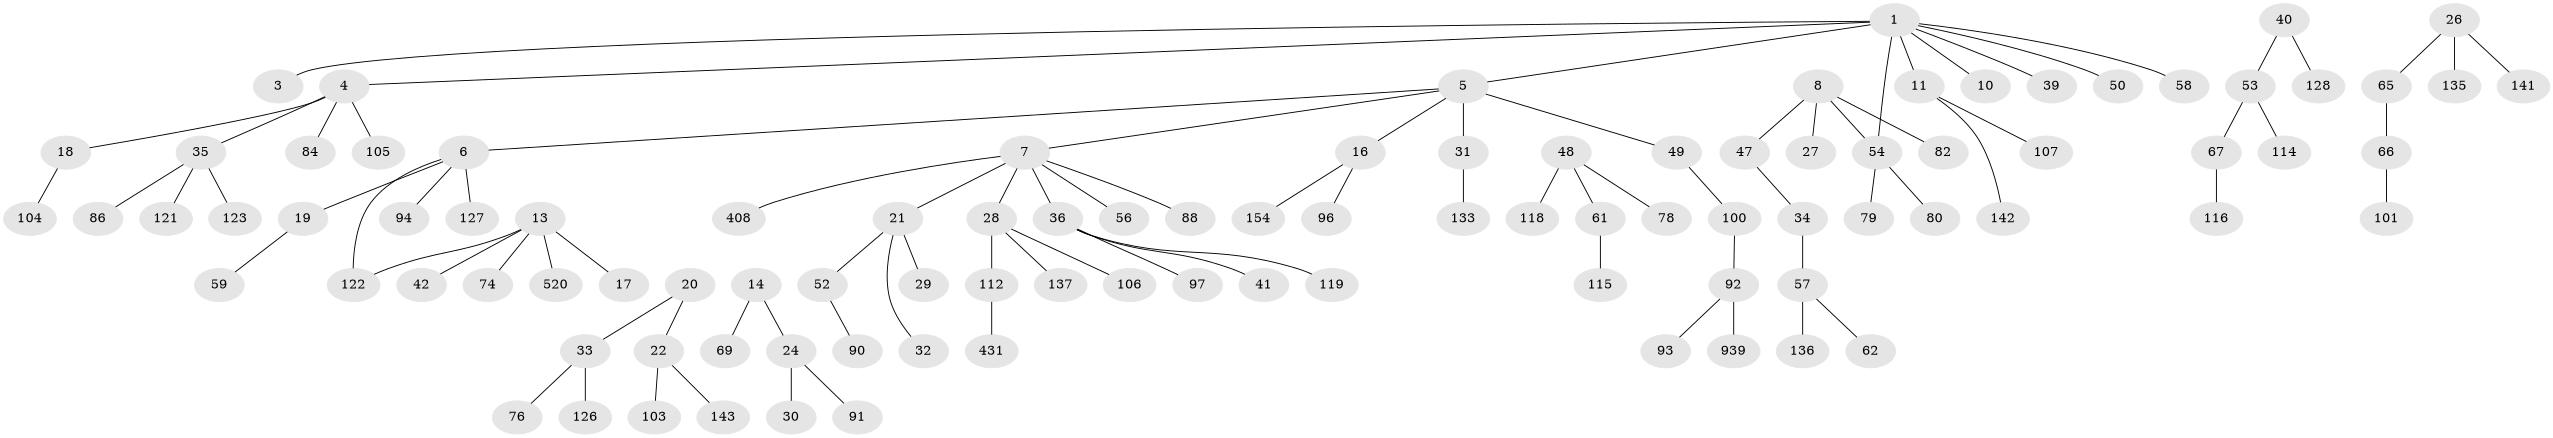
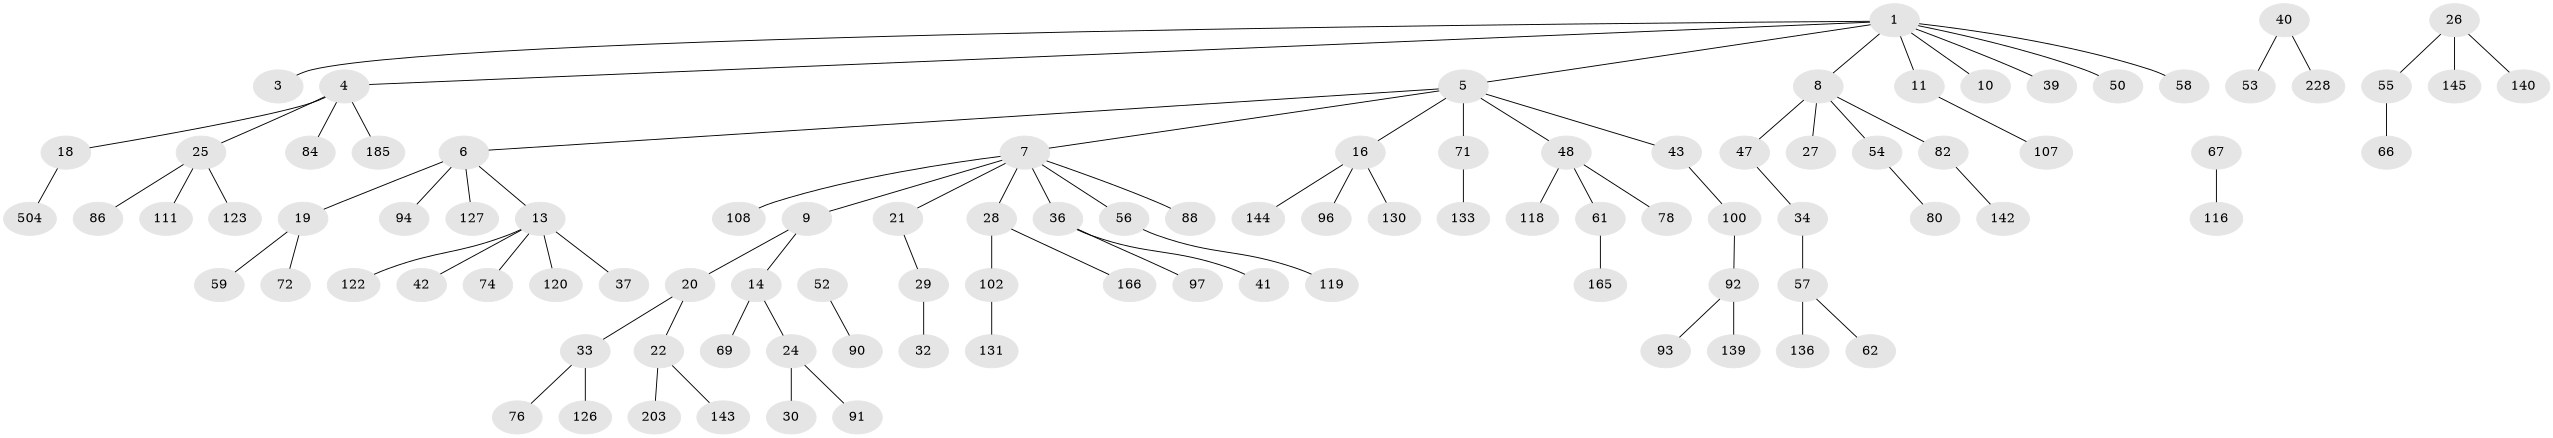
edge "1" -- "54": now "1" -- "8"
node "128": label "128" -> "228"
node "65": label "65" -> "55"
node "135": label "135" -> "145"
node "141": label "141" -> "140"
edge "5" -- "48": added
edge "53" -- "67": removed
edge "11" -- "142": now "82" -- "142"
node "35": label "35" -> "25"
node "105": label "105" -> "185"
node "31": label "31" -> "71"
node "49": label "49" -> "43"
node "114": removed
edge "6" -- "122": now "6" -- "13"
node "104": label "104" -> "504"
node "121": label "121" -> "111"
node "408": label "408" -> "108"
node "9": added
node "154": label "154" -> "144"
node "130": added
node "79": removed
node "101": removed
edge "21" -- "52": removed
edge "36" -- "119": now "56" -- "119"
node "72": added
node "520": label "520" -> "120"
node "17": label "17" -> "37"
node "112": label "112" -> "102"
node "137": removed
node "106": label "106" -> "166"
node "115": label "115" -> "165"
edge "21" -- "32": now "29" -- "32"
node "431": label "431" -> "131"
node "939": label "939" -> "139"
node "103": label "103" -> "203"
